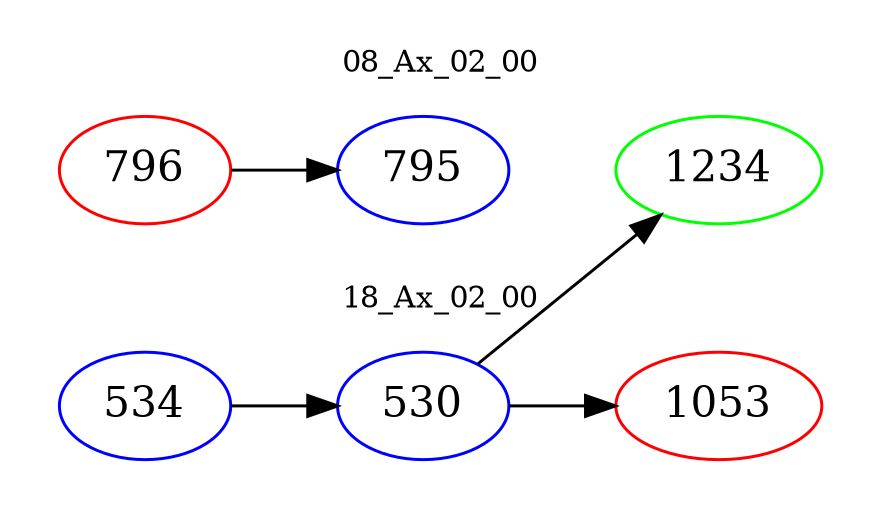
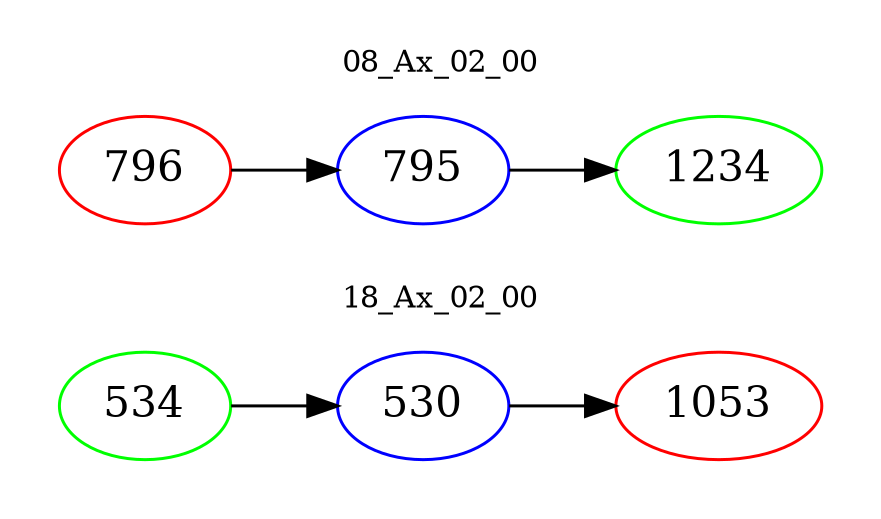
edge "530" -> "1234": now "795" -> "1234"
node "534": color blue -> green
